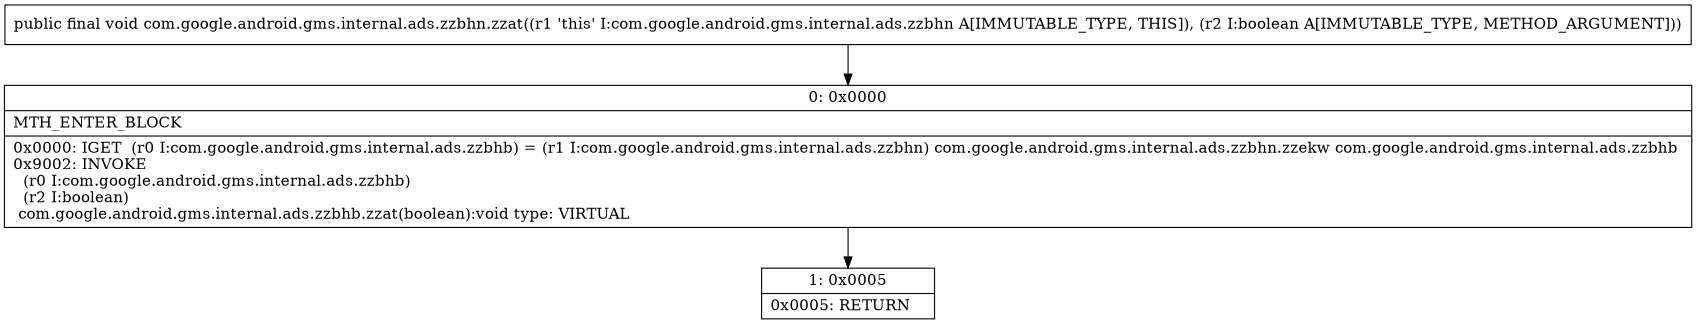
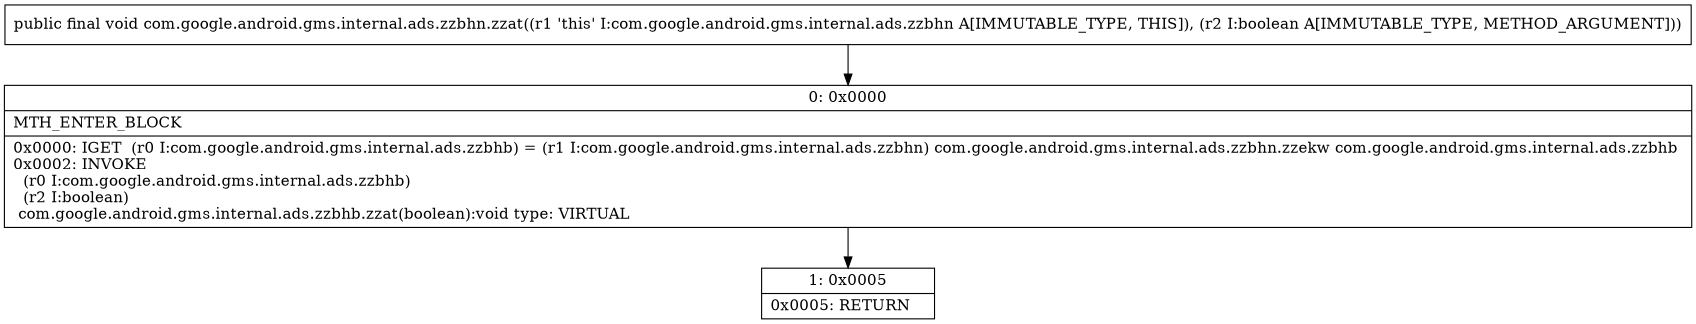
node "0: 0x0000": text "0x9002: INVOKE" -> "0x0002: INVOKE"
